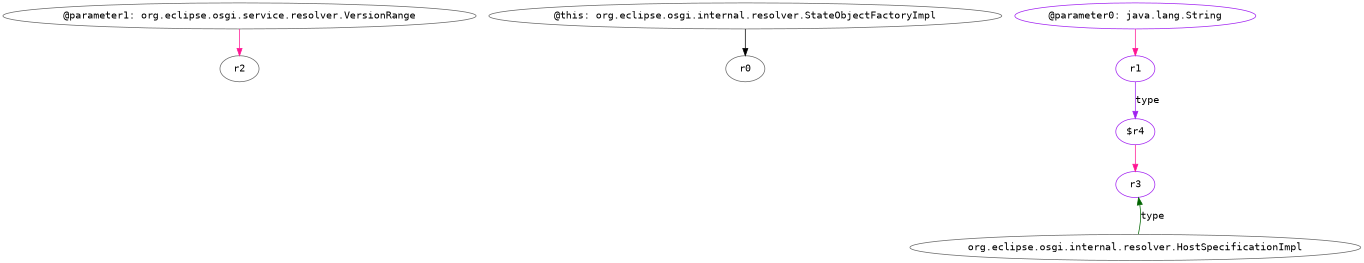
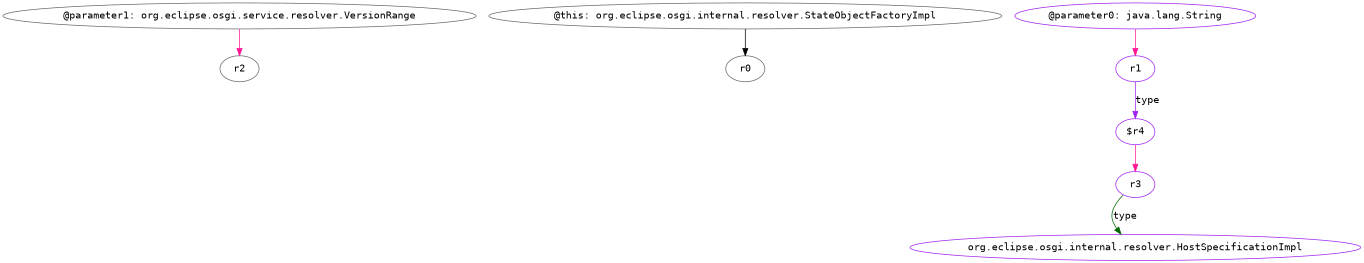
edge "org.eclipse.osgi.internal.resolver.HostSpecificationImpl" -> "r3": reversed
node "org.eclipse.osgi.internal.resolver.HostSpecificationImpl": color gray40 -> purple
